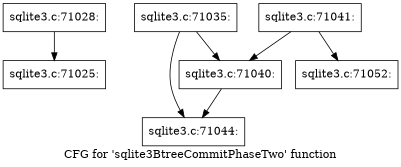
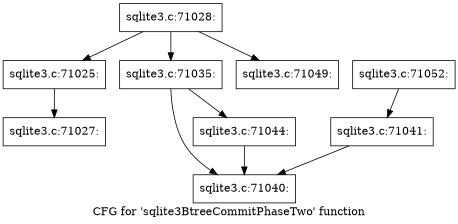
edge "sqlite3.c:71028:" -> "sqlite3.c:71035:": added
edge "sqlite3.c:71041:" -> "sqlite3.c:71052:": reversed
node "sqlite3.c:71049:": added
edge "sqlite3.c:71040:" -> "sqlite3.c:71044:": reversed
node "sqlite3.c:71027:": added
